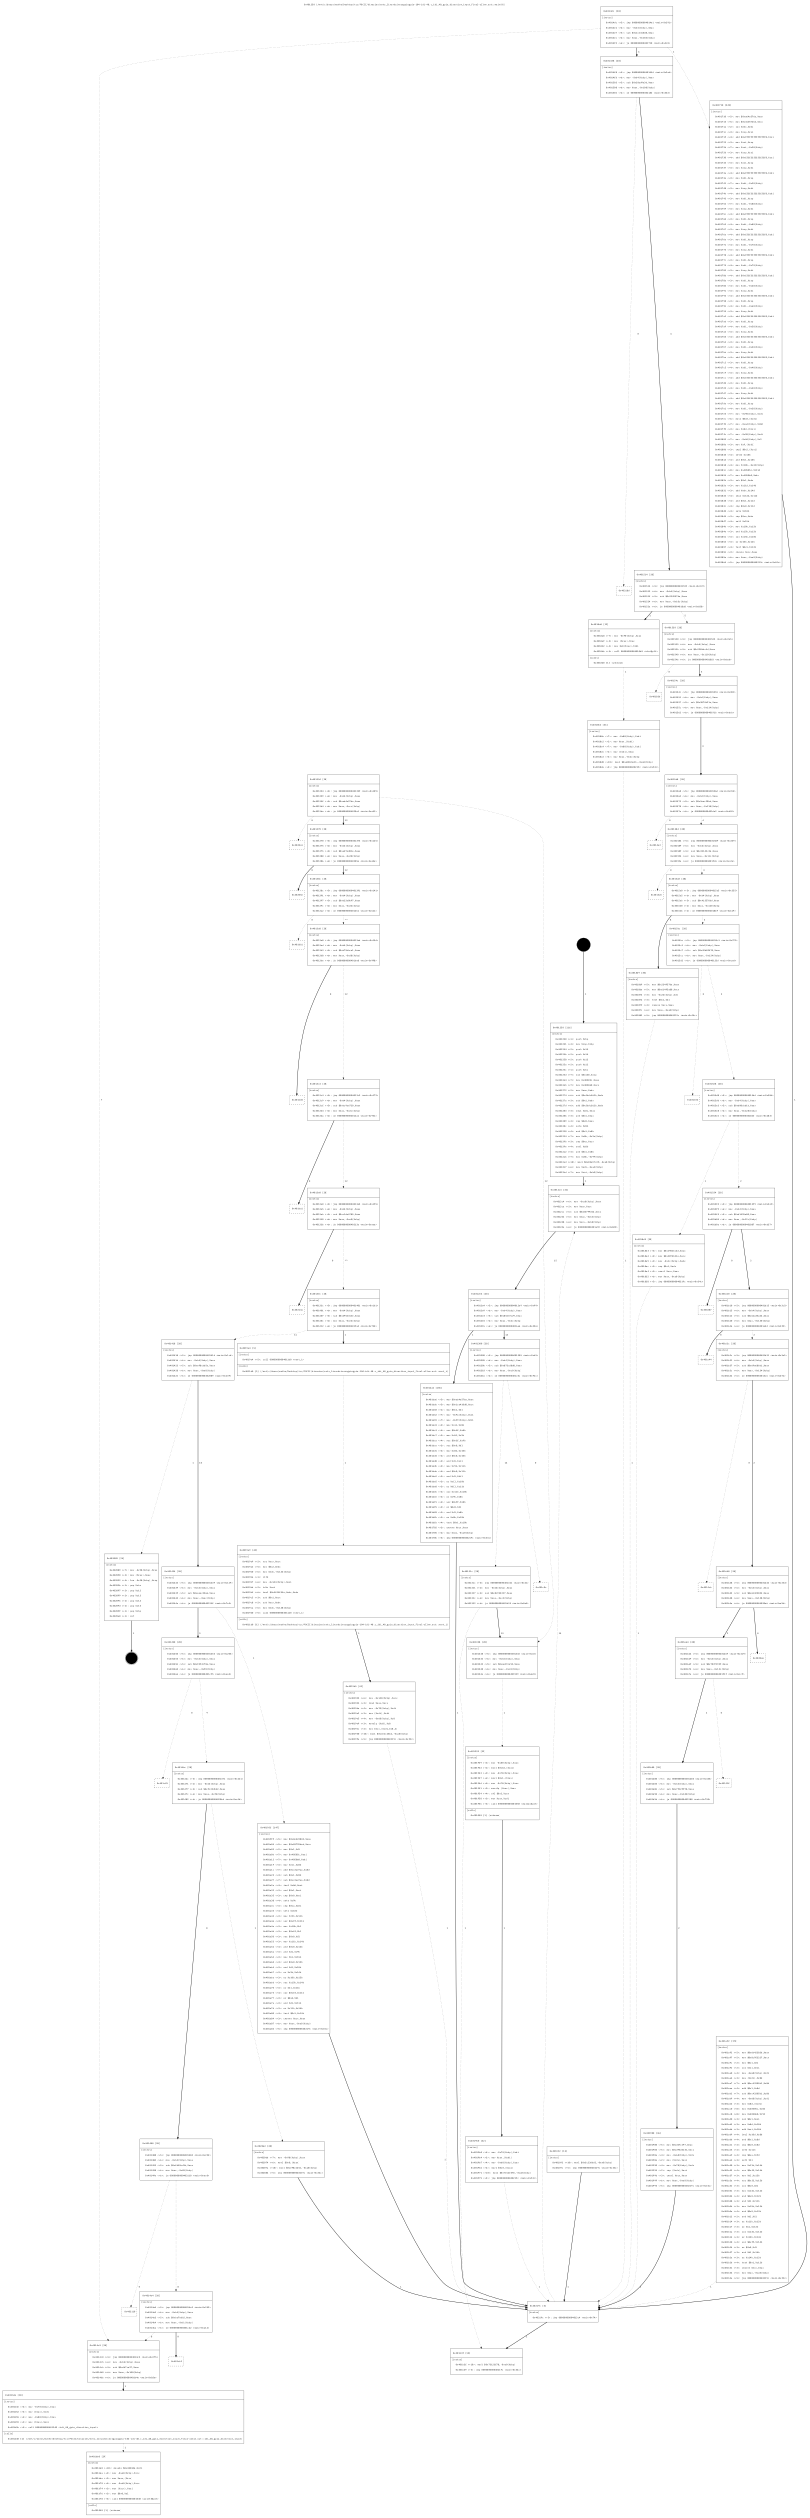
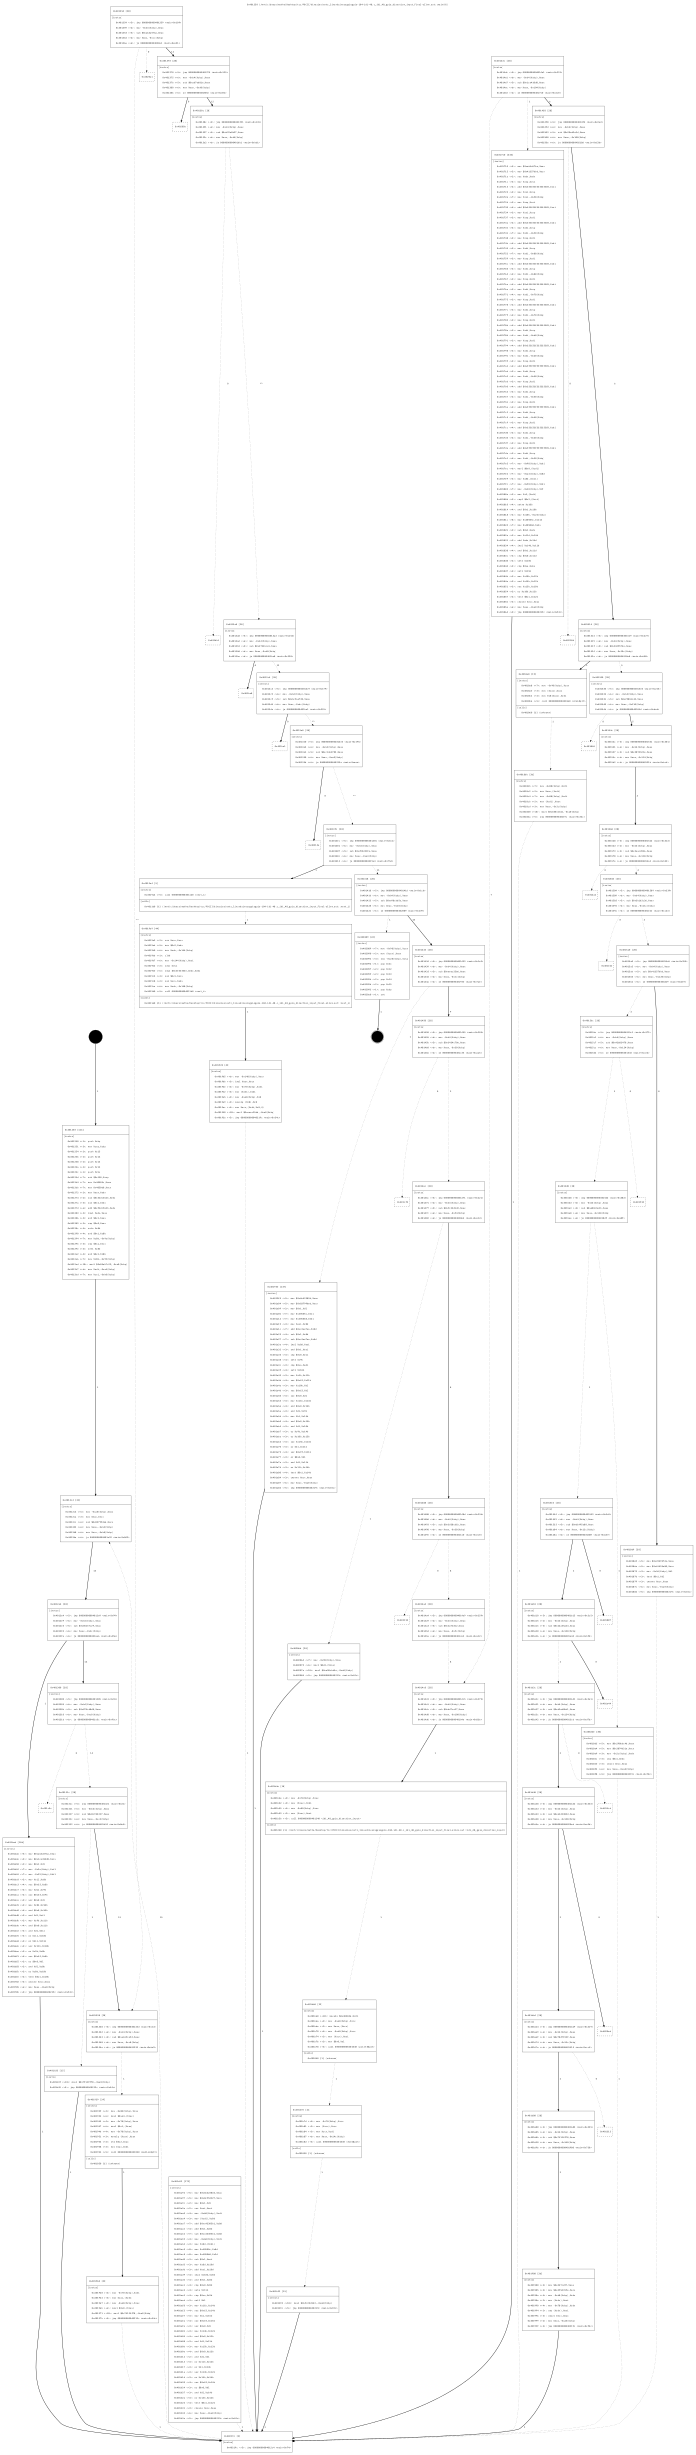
node "0x401b7d [21]": added
edge "0x40219c [5]" -> "0x401b3f [15]": reversed
node "0x401c62": removed
